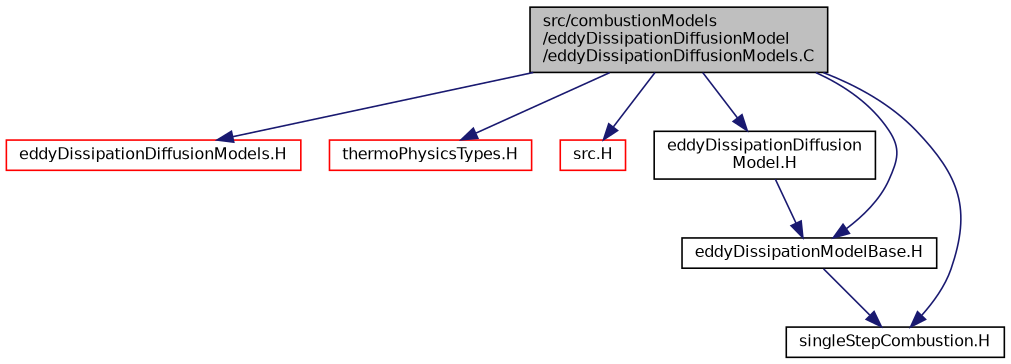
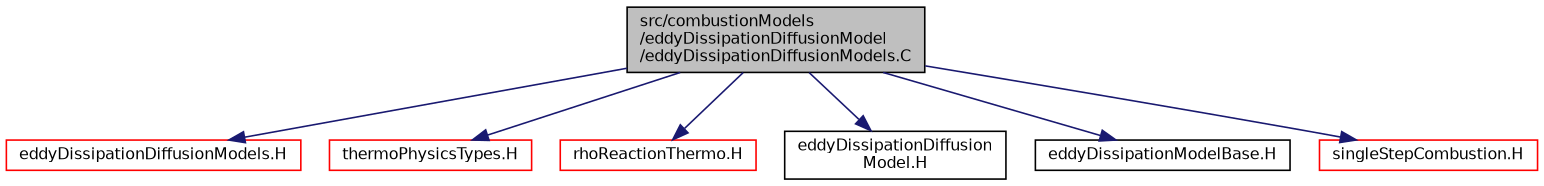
node "src.H": label "src.H" -> "rhoReactionThermo.H"
edge "eddyDissipationDiffusion Model.H" -> "eddyDissipationModelBase.H": removed
edge "eddyDissipationModelBase.H" -> "singleStepCombustion.H": removed
node "singleStepCombustion.H": color black -> red
